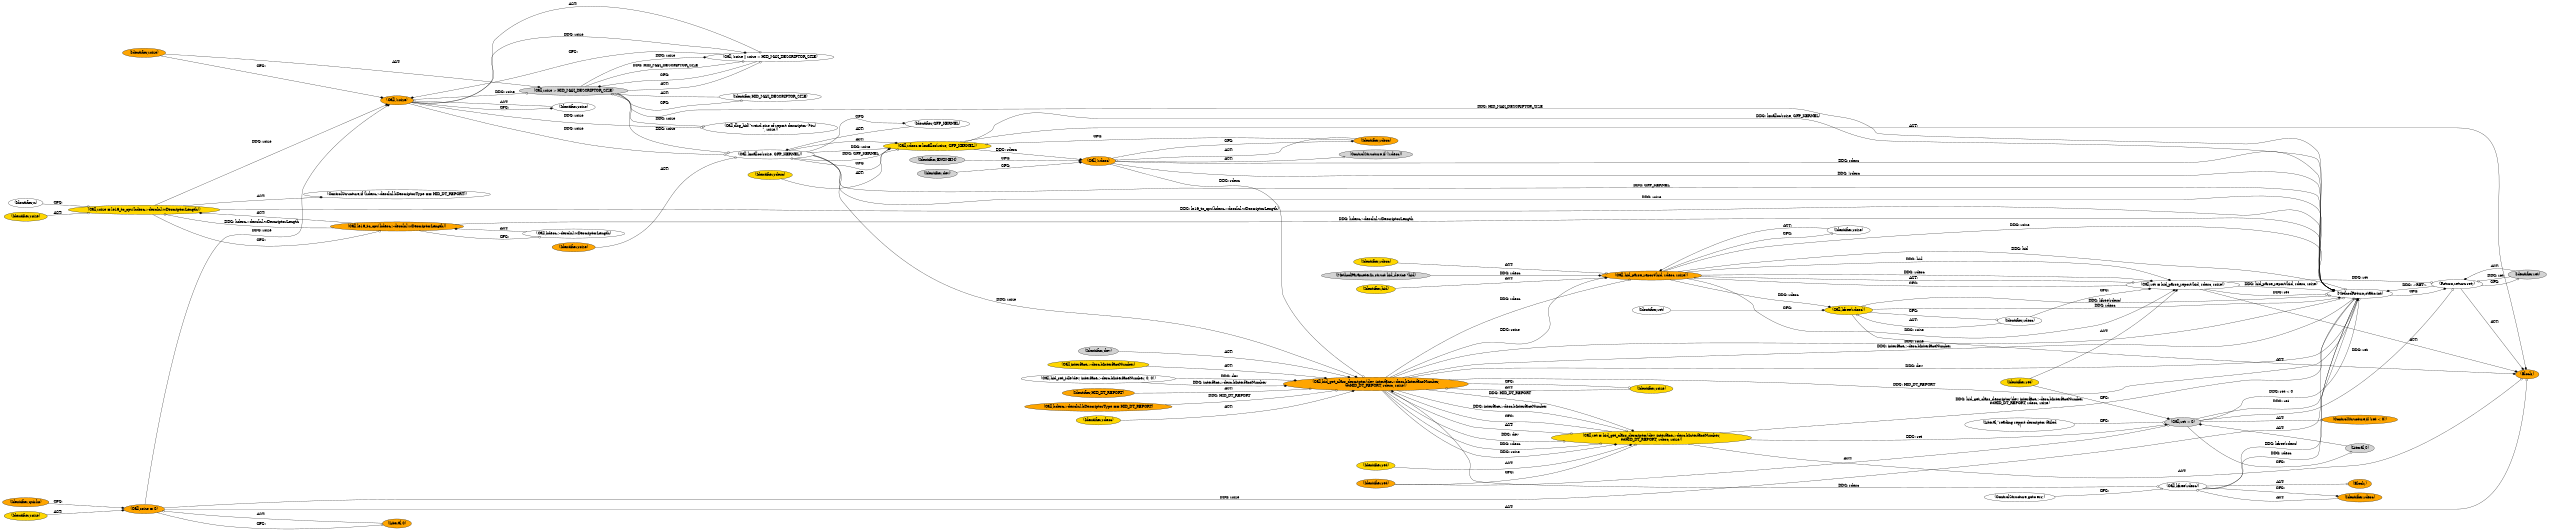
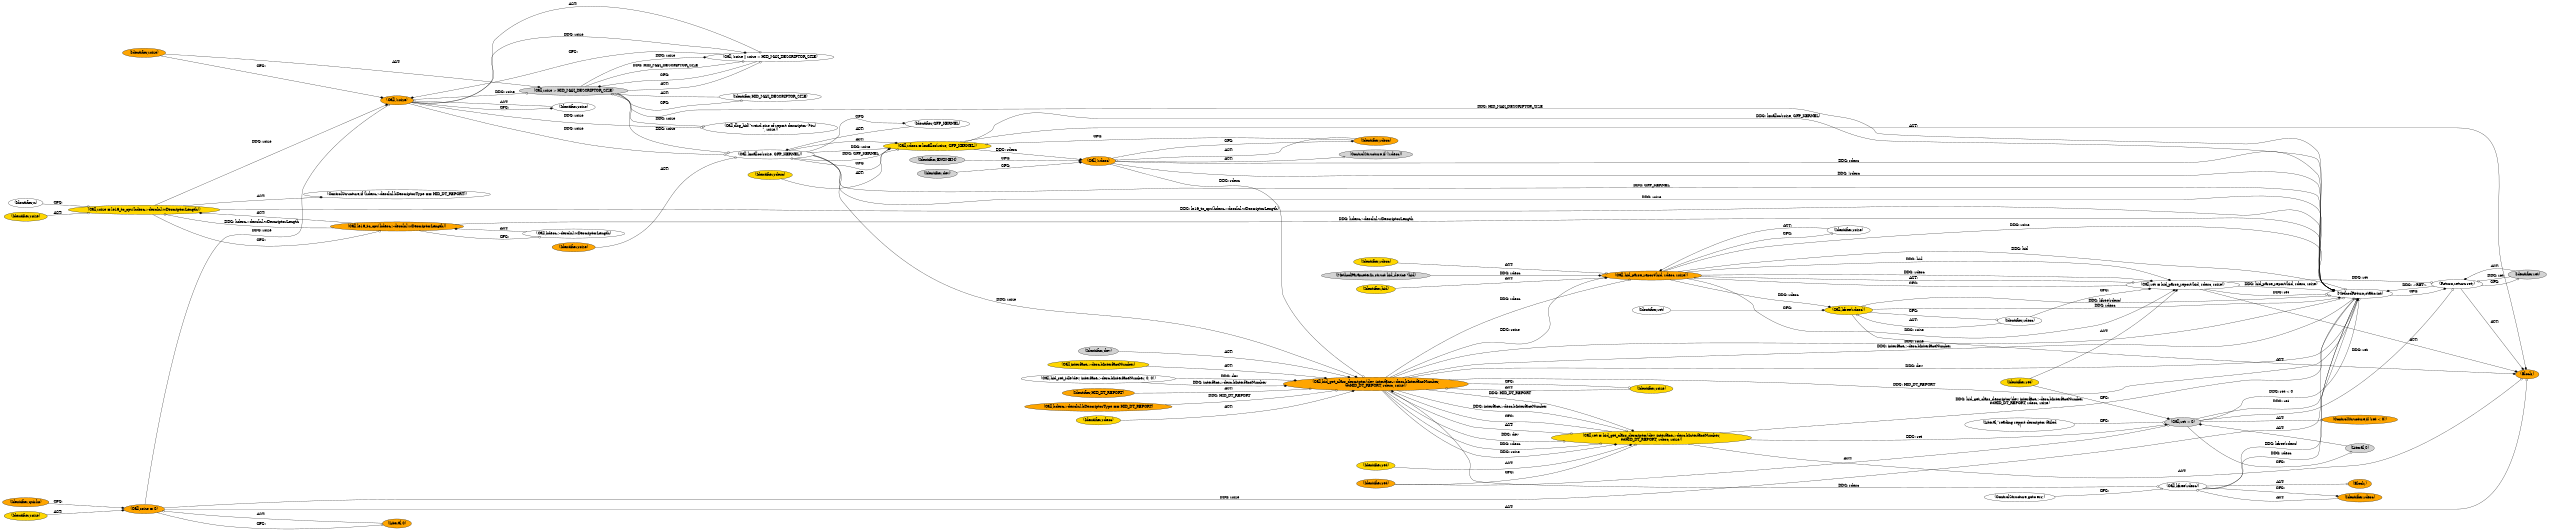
edge "(Call,rsize = 0)" -> "(Call,!rsize)": arrowhead diamond -> odot
